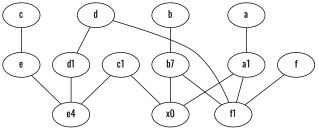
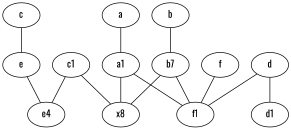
edge "d1" -- "e4": removed
node "x0": label "x0" -> "x8"
